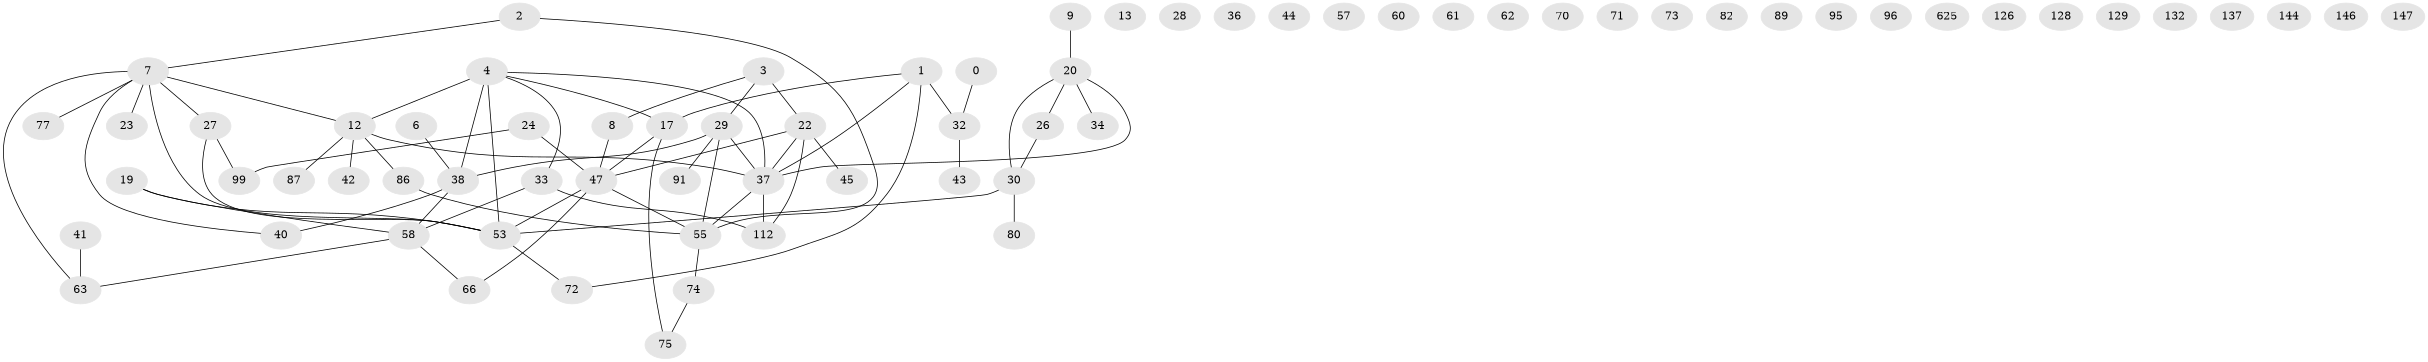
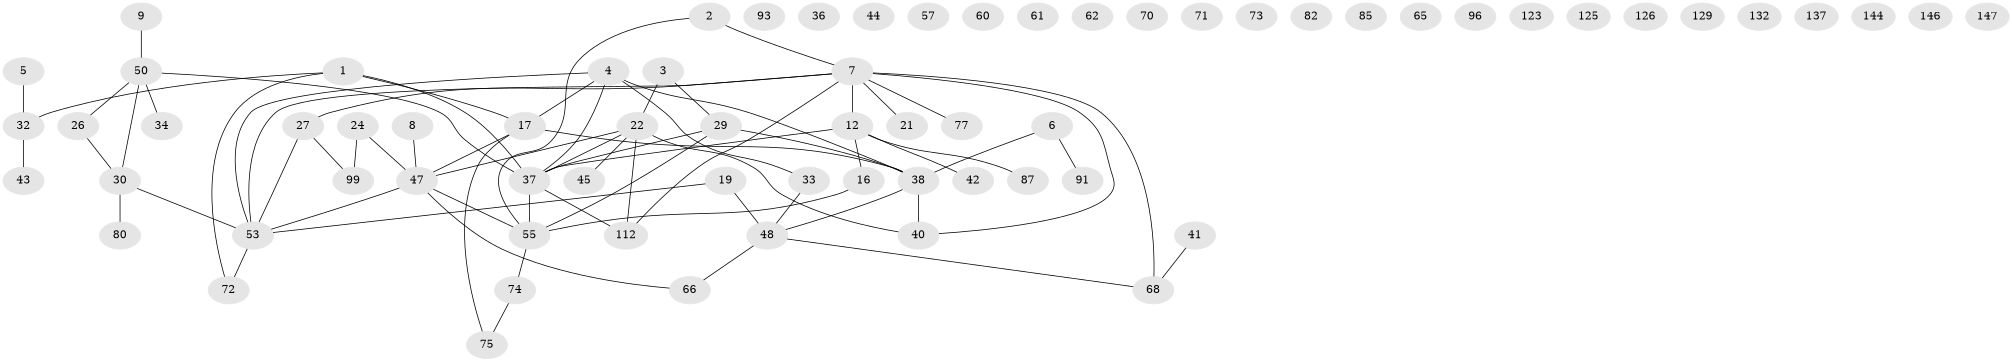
node "13": label "13" -> "93"
node "28": removed
node "123": added
node "89": label "89" -> "85"
node "95": label "95" -> "65"
node "625": label "625" -> "125"
node "128": removed
node "0": label "0" -> "5"
node "20": label "20" -> "50"
edge "3" -- "8": removed
edge "4" -- "12": removed
node "23": label "23" -> "21"
edge "29" -- "91": now "6" -- "91"
edge "17" -- "38": added
node "86": label "86" -> "16"
edge "22" -- "40": added
edge "33" -- "112": now "7" -- "112"
node "58": label "58" -> "48"
node "63": label "63" -> "68"
